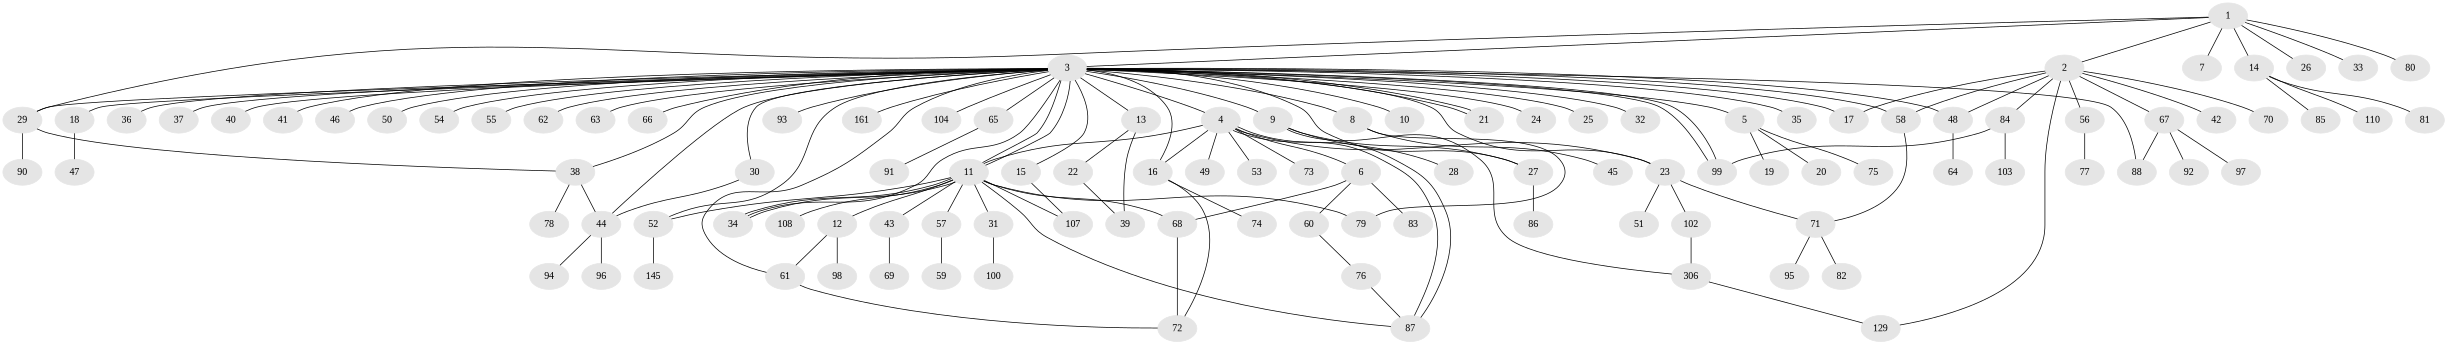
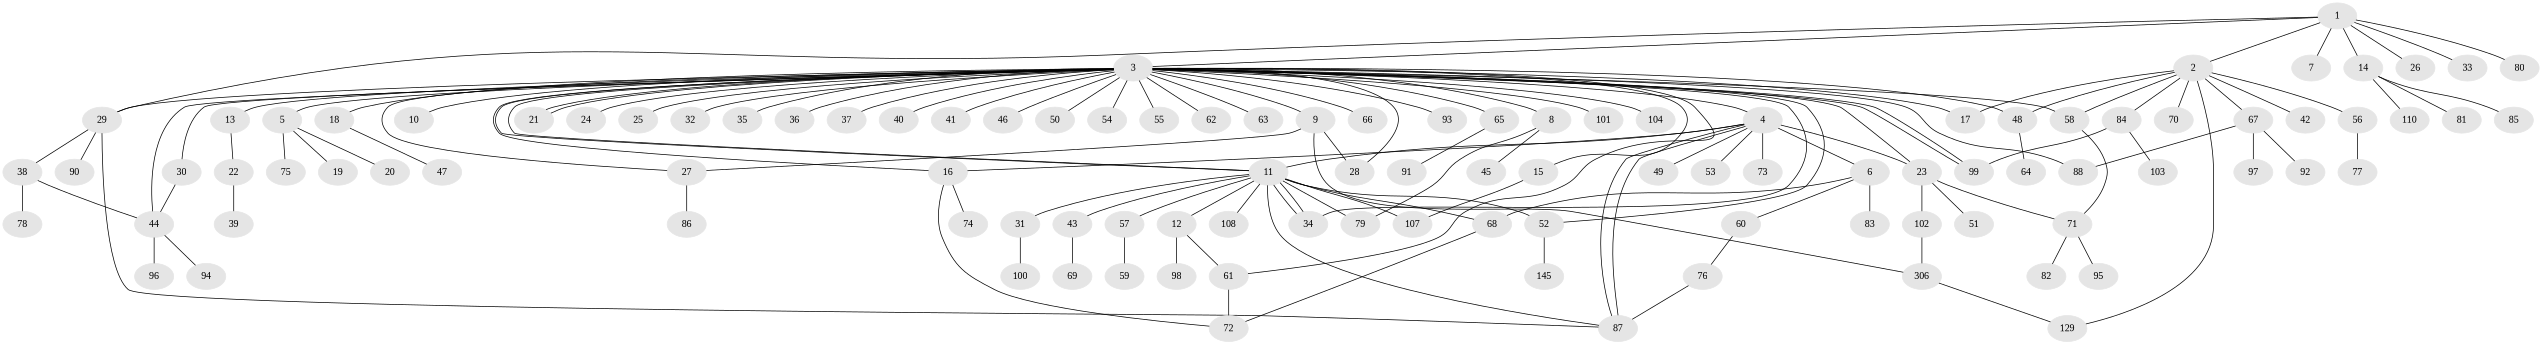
edge "3" -- "38": now "3" -- "28"
node "161": label "161" -> "101"
edge "13" -- "39": removed
edge "29" -- "87": added
